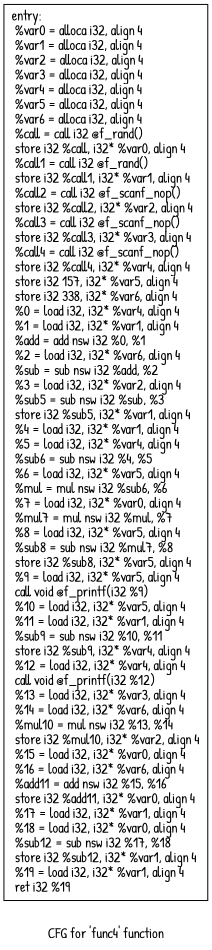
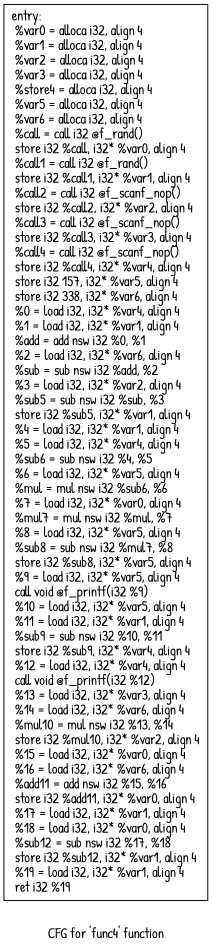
node "entry:": text "%var4 = alloca i32, align 4" -> "%store4 = alloca i32, align 4"
